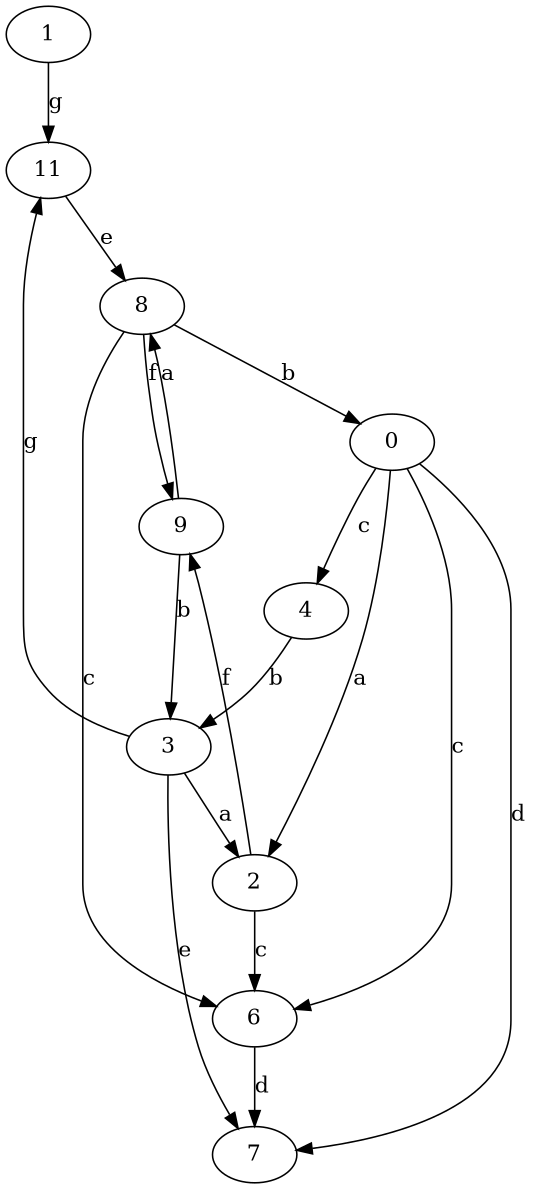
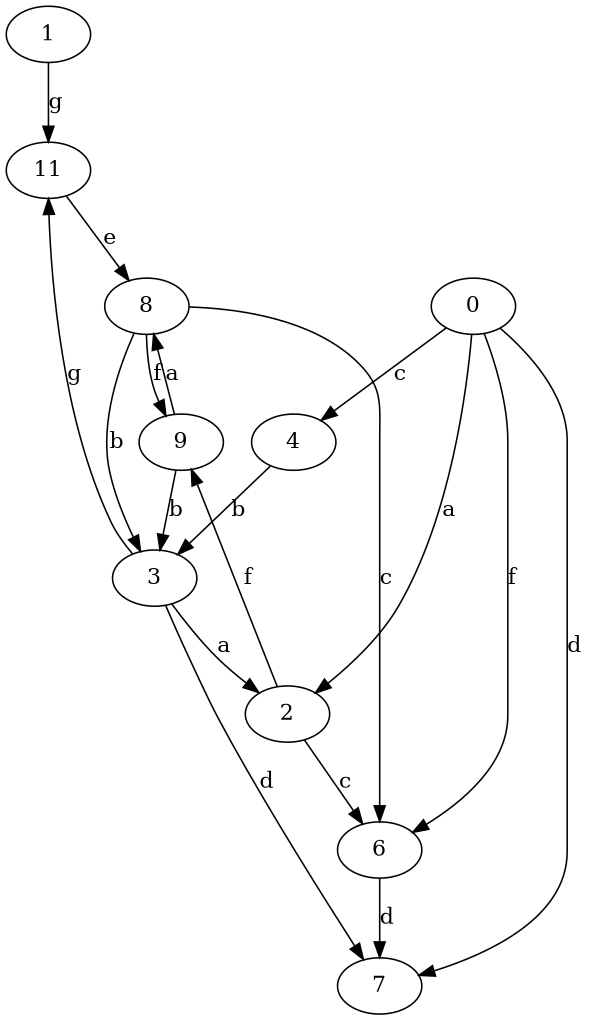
edge "8" -> "0": now "8" -> "3"
edge "0" -> "6": label "c" -> "f"
edge "3" -> "7": label "e" -> "d"
